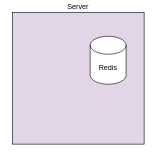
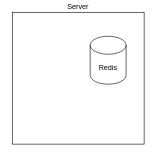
node "Server": fillcolor #e1d5e7 -> #ffffff
